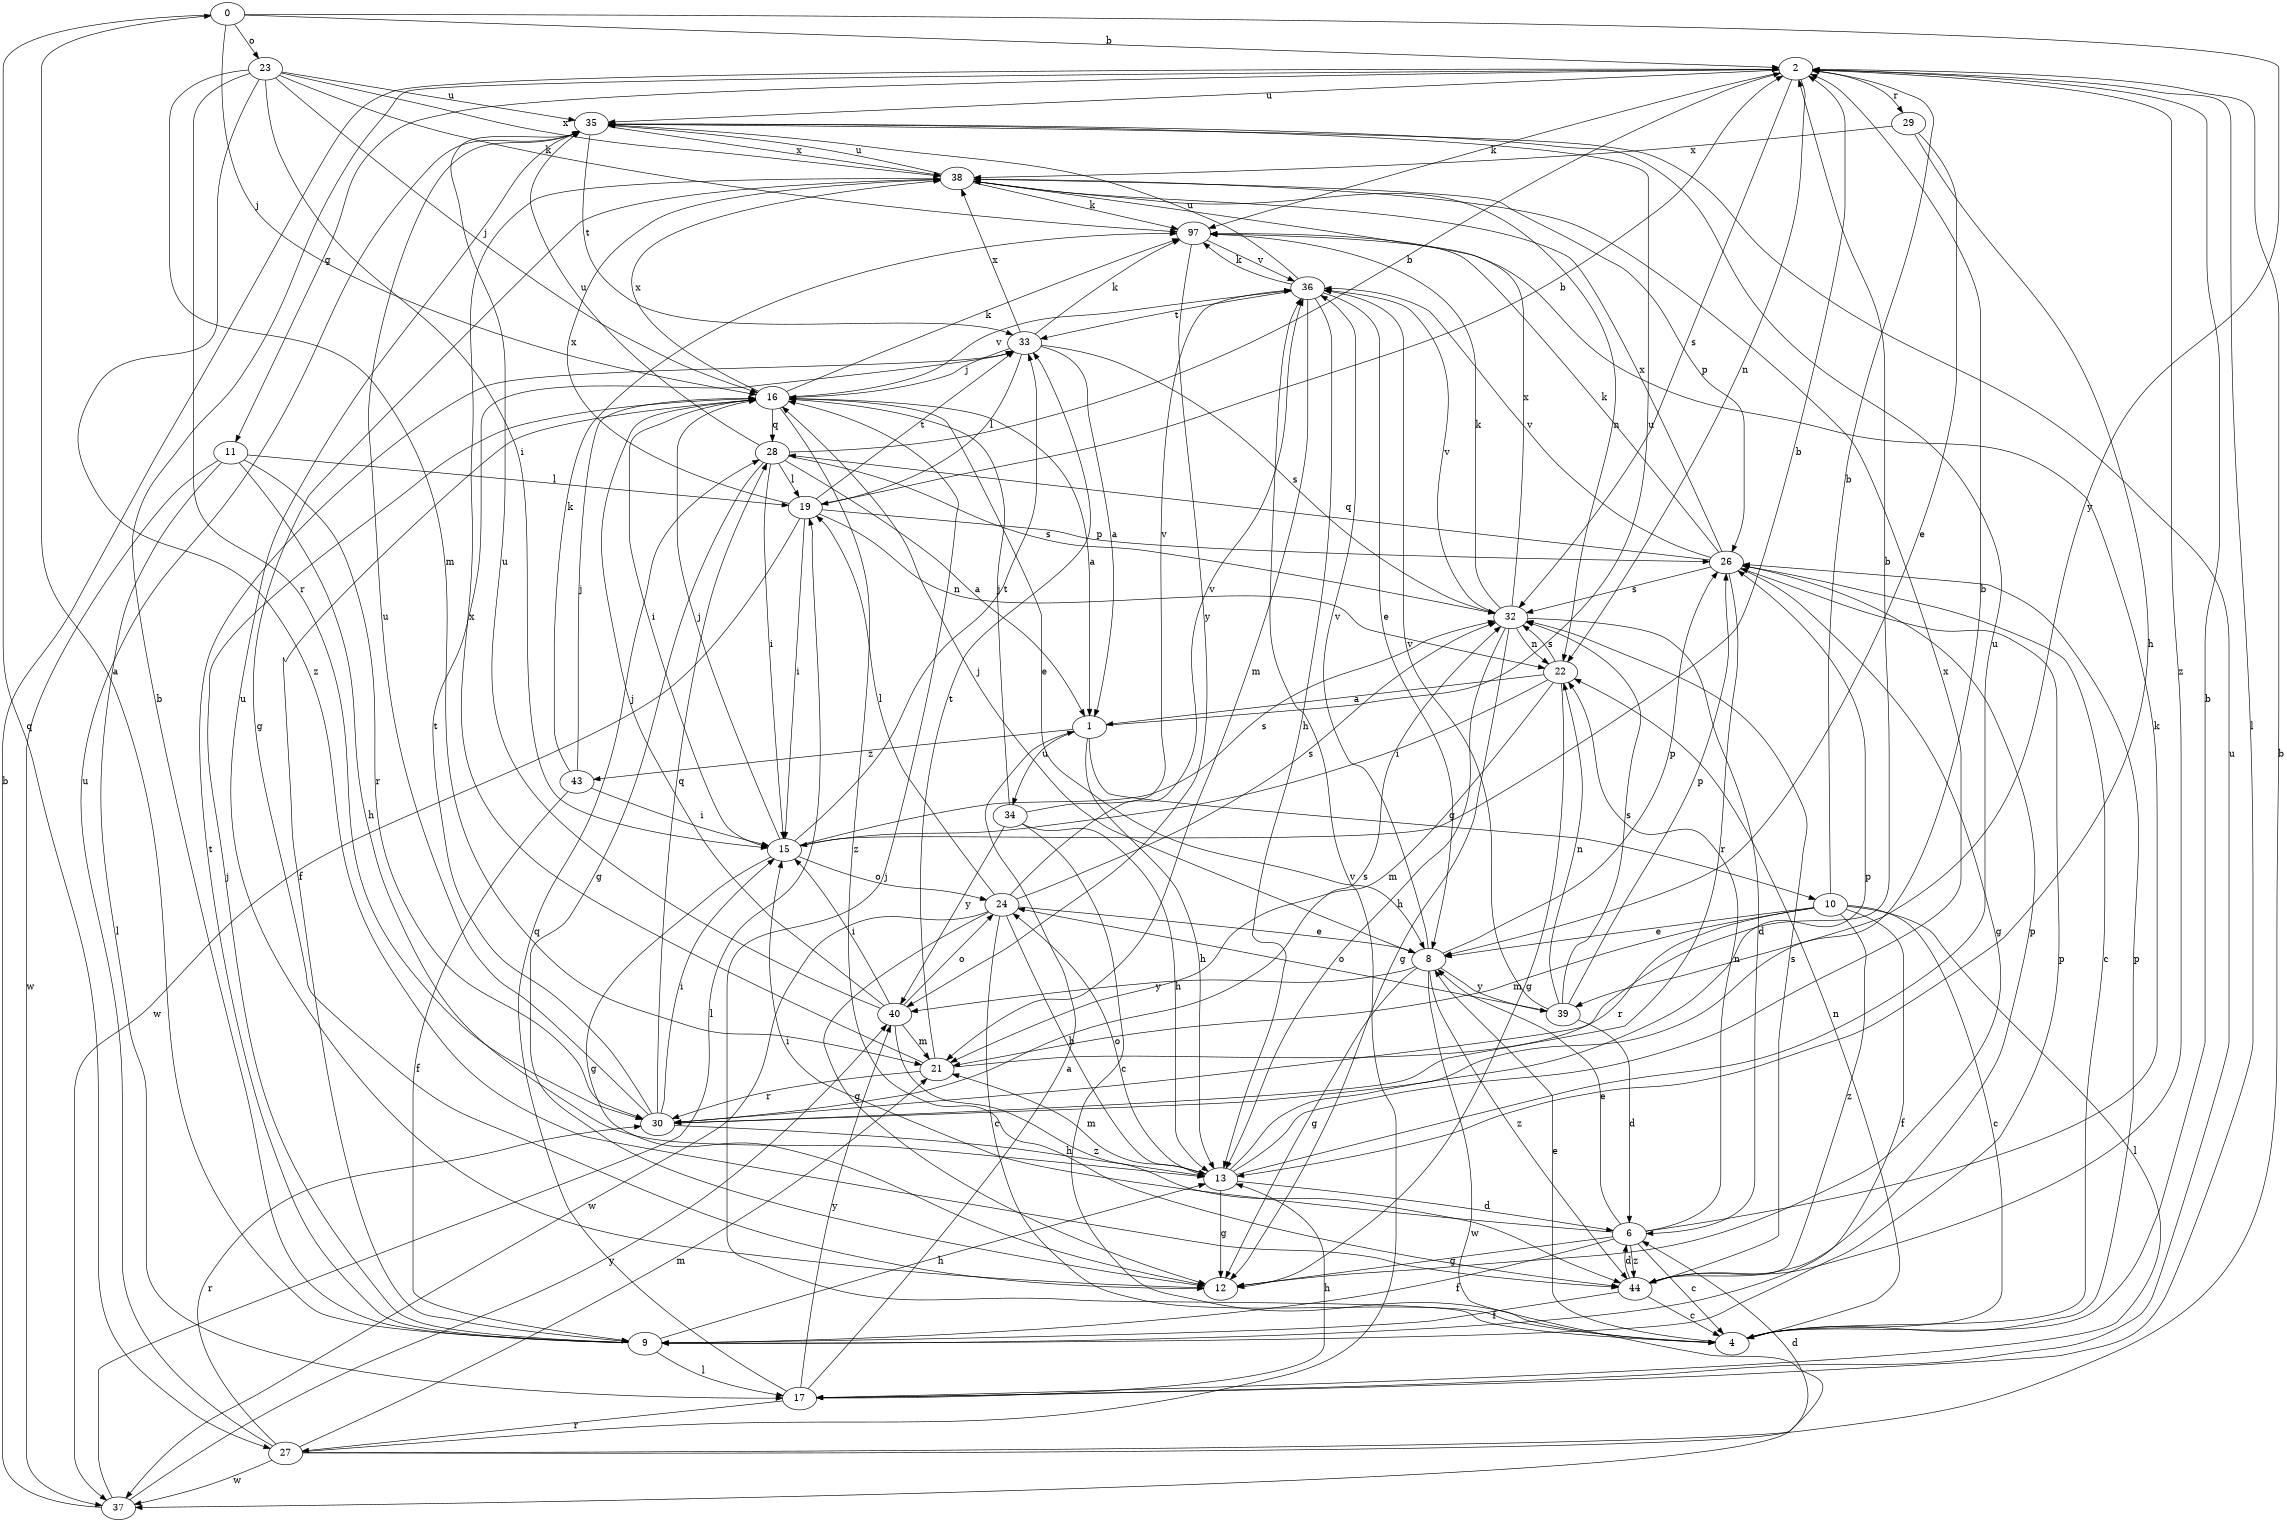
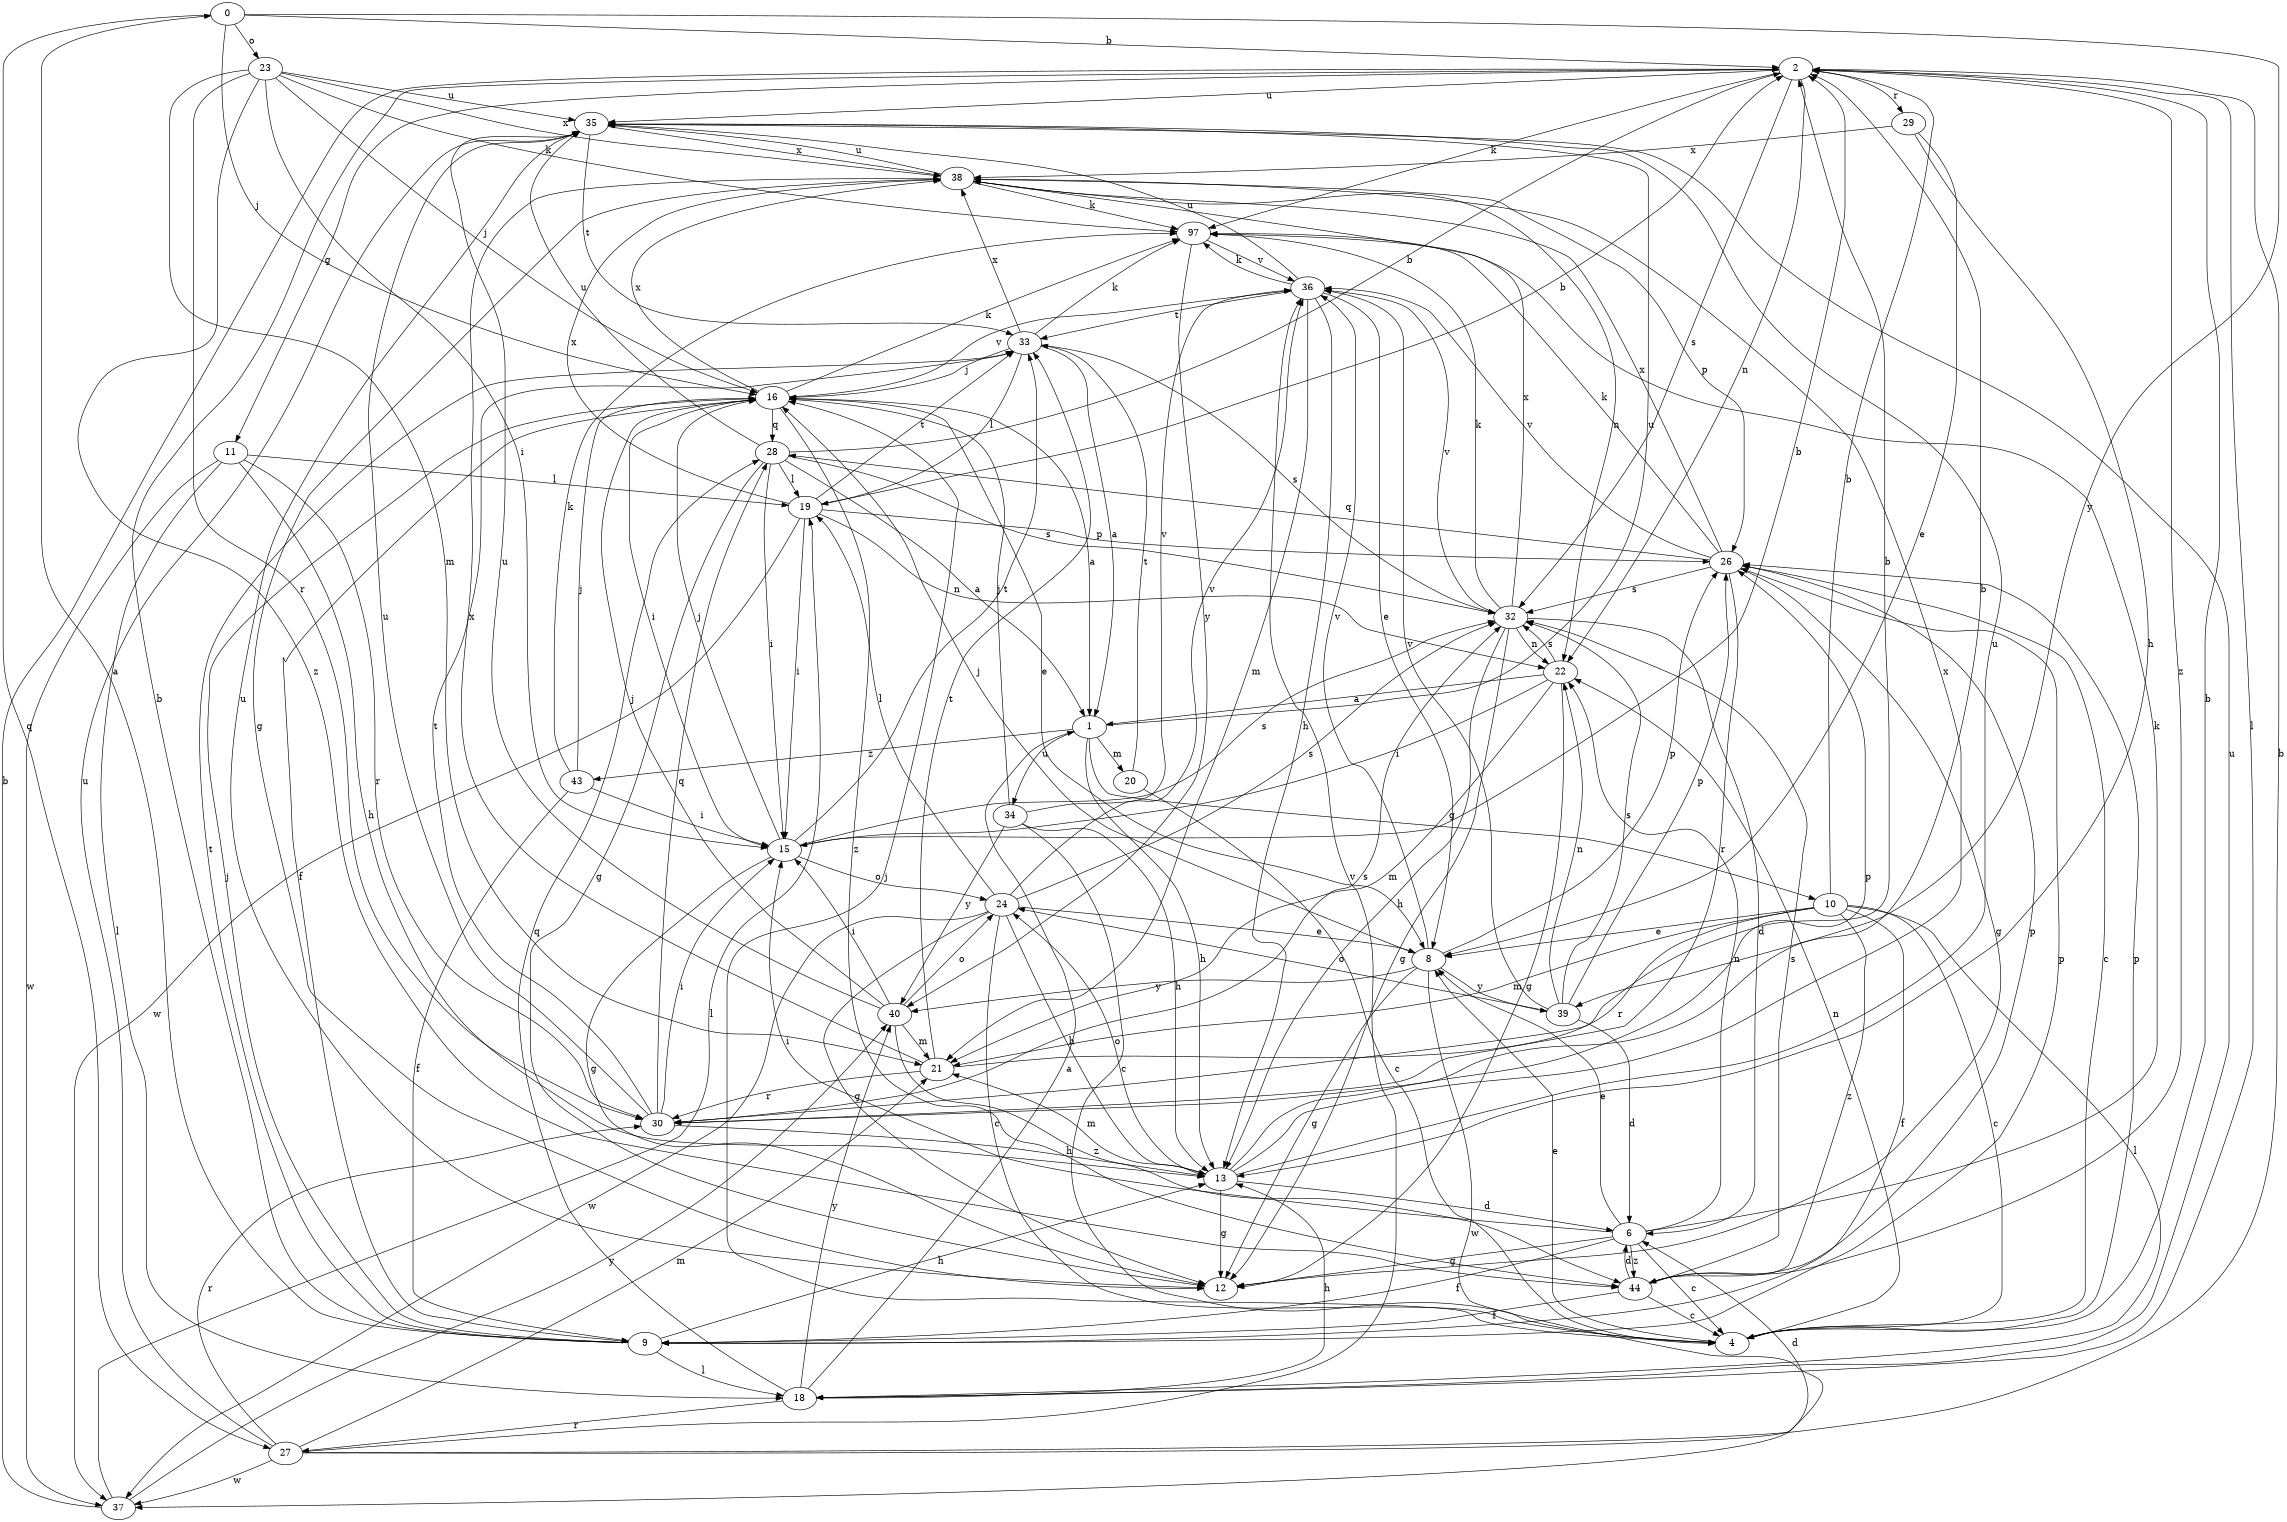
node "20": added
edge "8" -> "44": removed, label "z"
node "17": label "17" -> "18"
